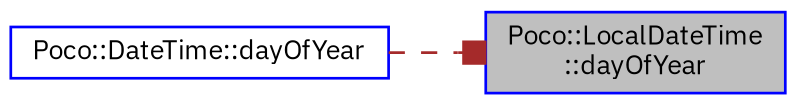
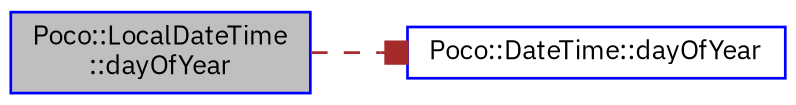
edge "Poco::DateTime::dayOfYear" -> "Poco::LocalDateTime ::dayOfYear": reversed
